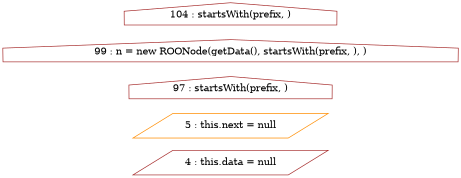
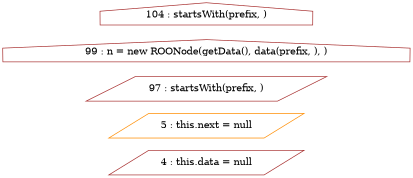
node "99 : n = new ROONode(getData(), startsWith(prefix, ), )": label "99 : n = new ROONode(getData(), startsWith(prefix, ), )" -> "99 : n = new ROONode(getData(), data(prefix, ), )"
node "97 : startsWith(prefix, )": shape house -> parallelogram
